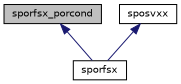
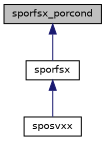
edge "sporfsx" -> "sposvxx": reversed
